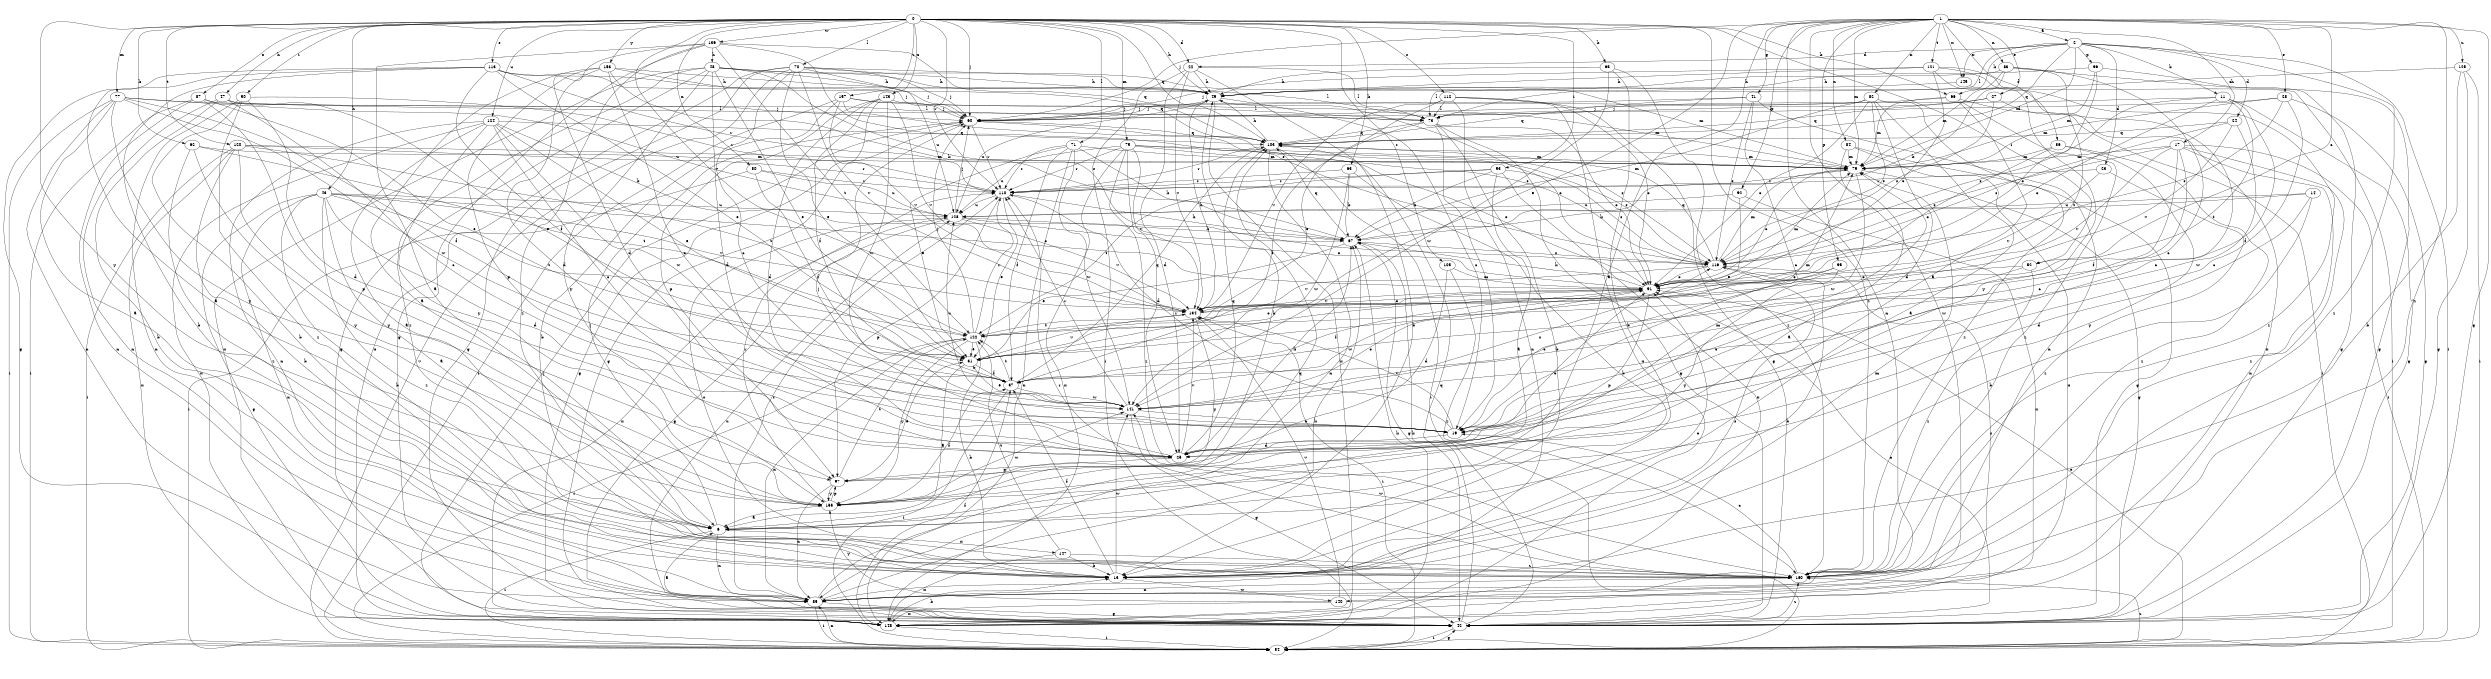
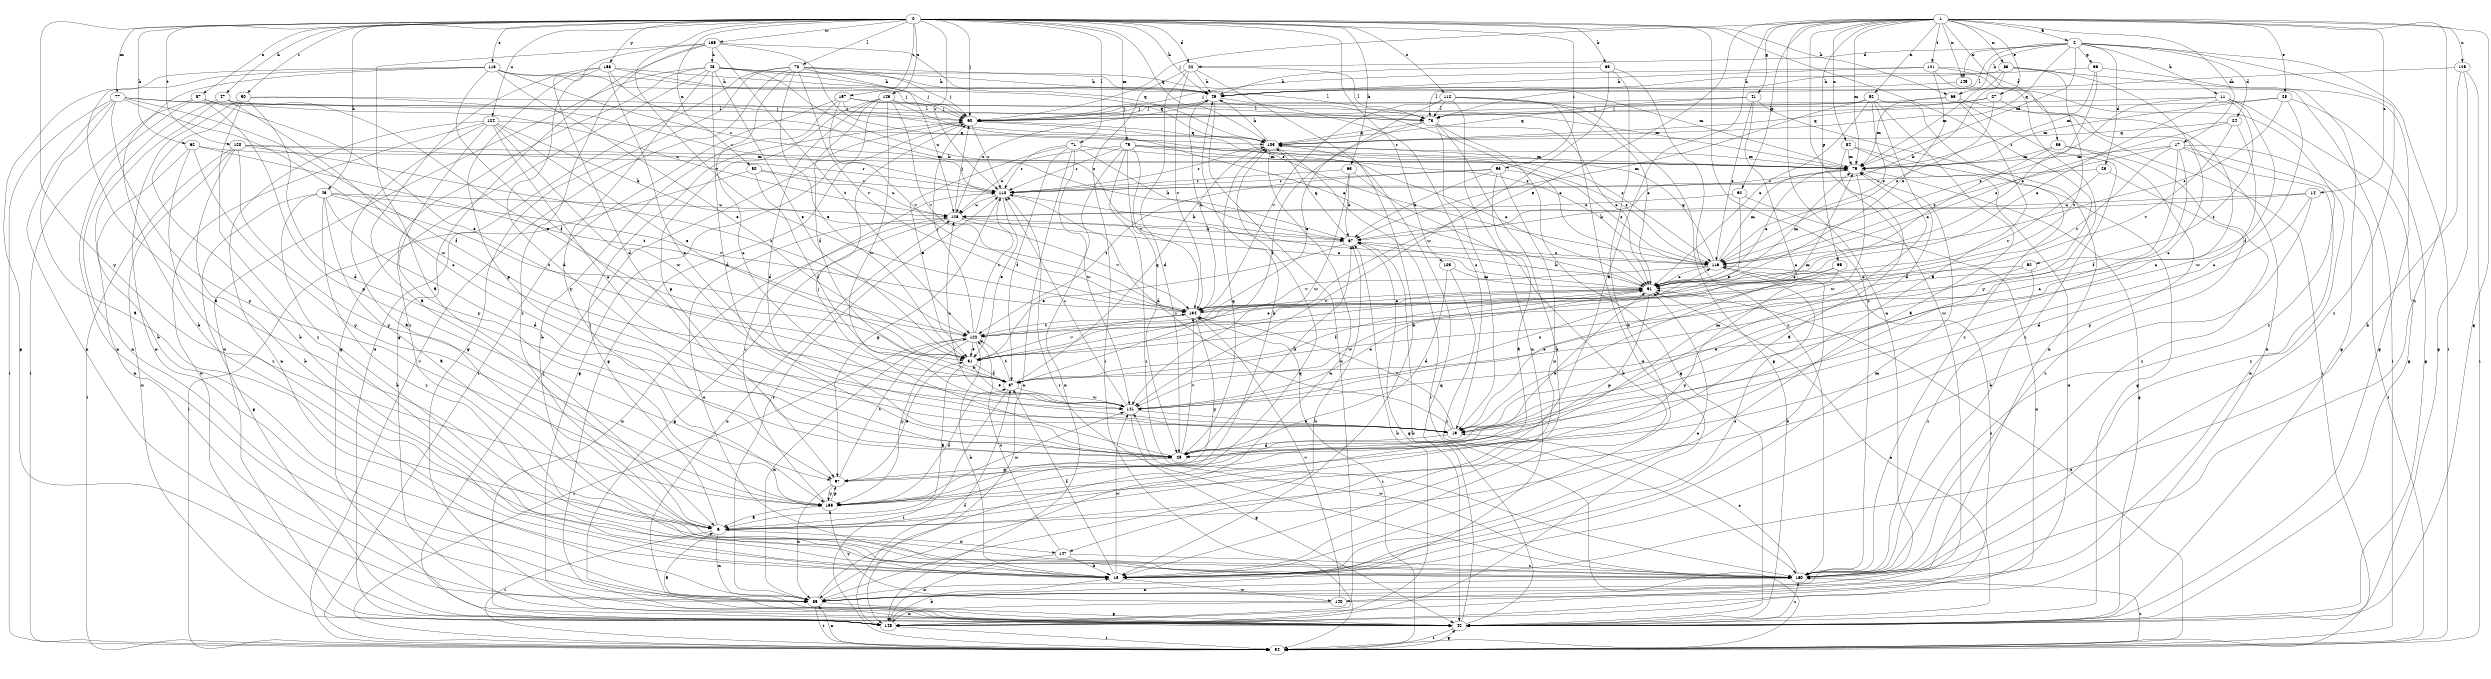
edge "1" -> "52": now "1" -> "14"
edge "50" -> "60": added, label "j"
edge "43" -> "91": now "143" -> "91"
edge "43" -> "85": now "62" -> "85"
edge "53" -> "148": now "53" -> "147"
